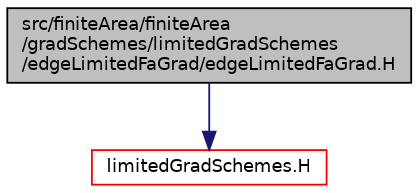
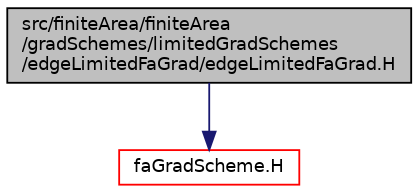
node "limitedGradSchemes.H": label "limitedGradSchemes.H" -> "faGradScheme.H"
